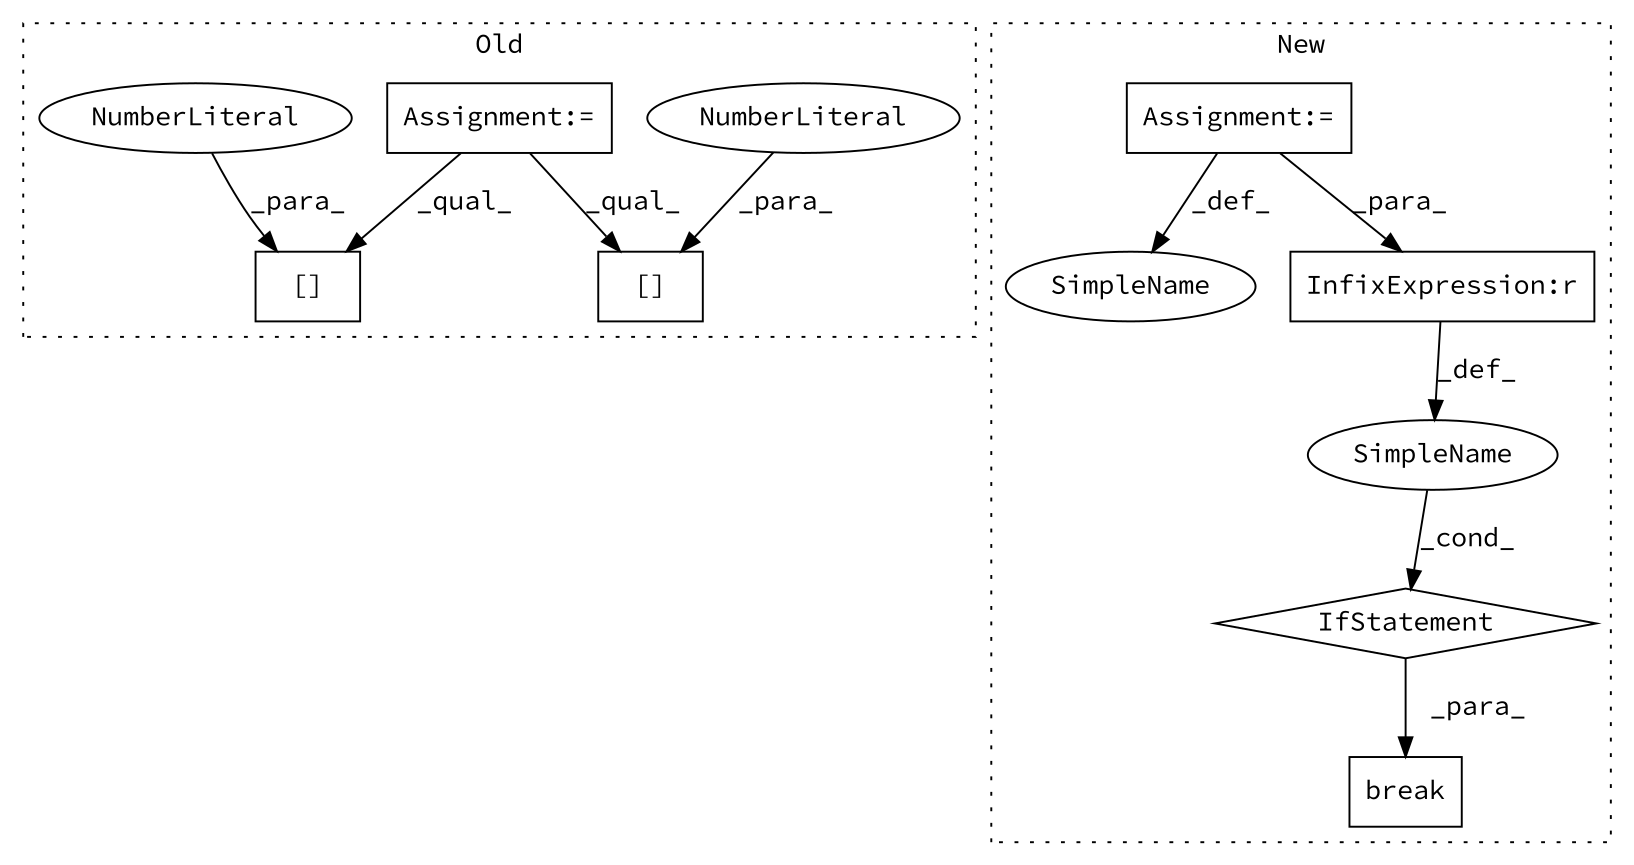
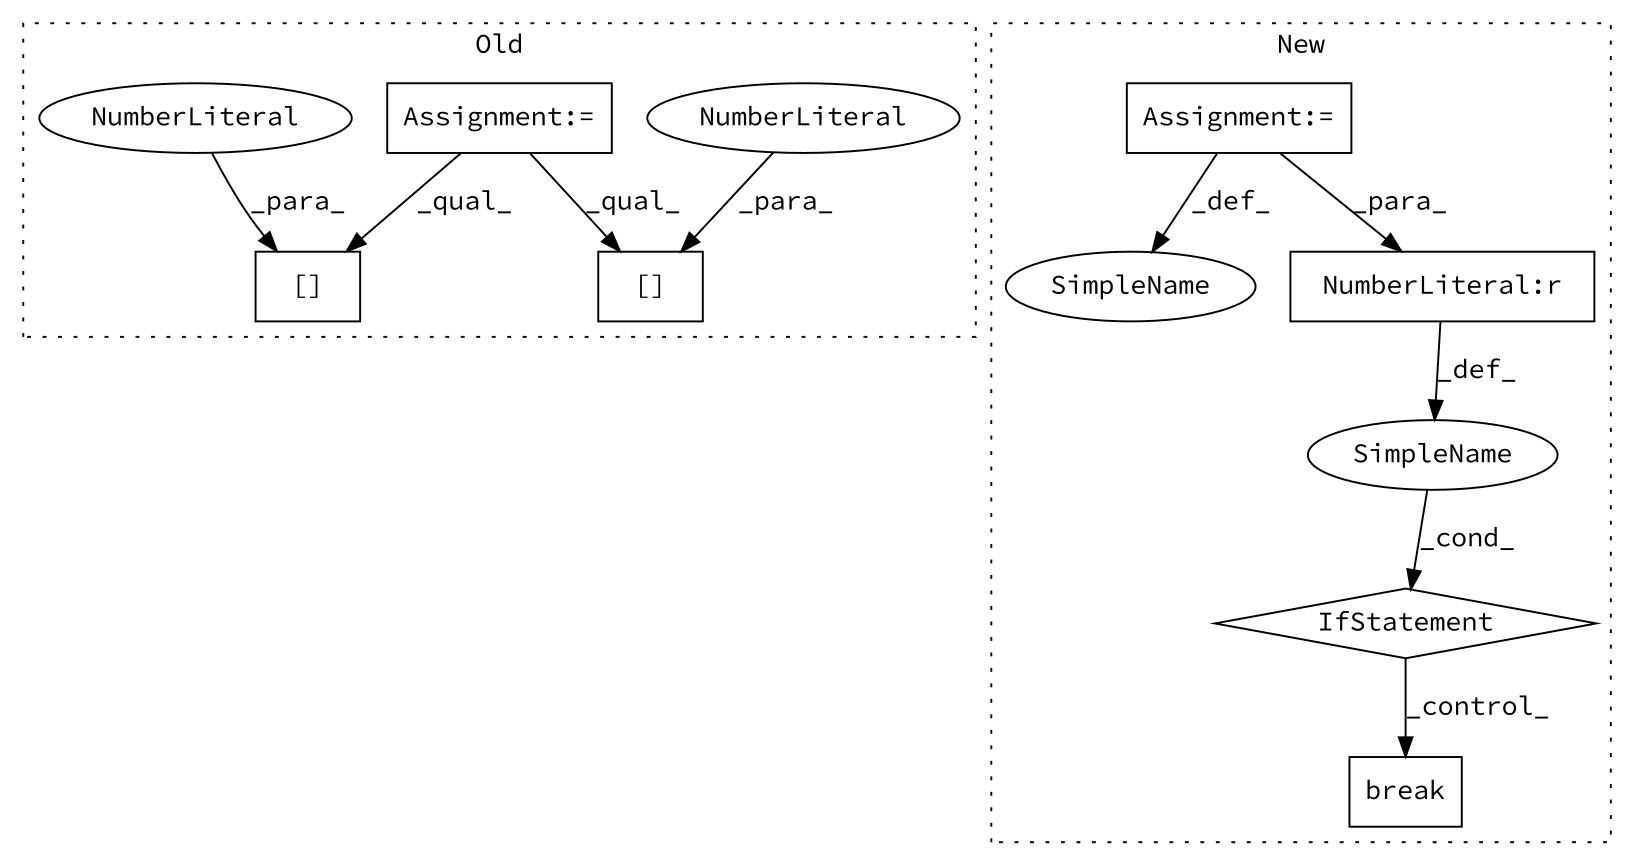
node "InfixExpression:r": label "InfixExpression:r" -> "NumberLiteral:r"
edge "IfStatement" -> "break": label "_para_" -> "_control_"
